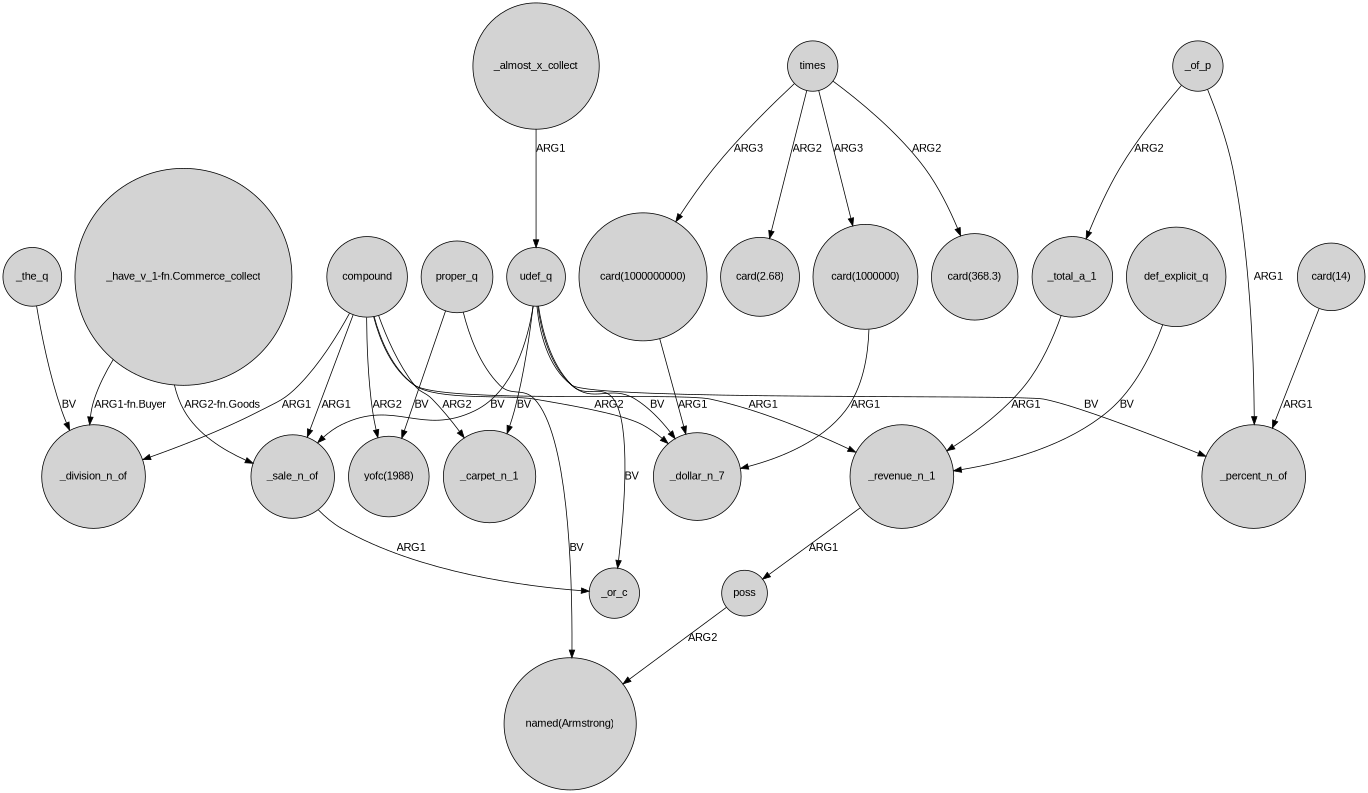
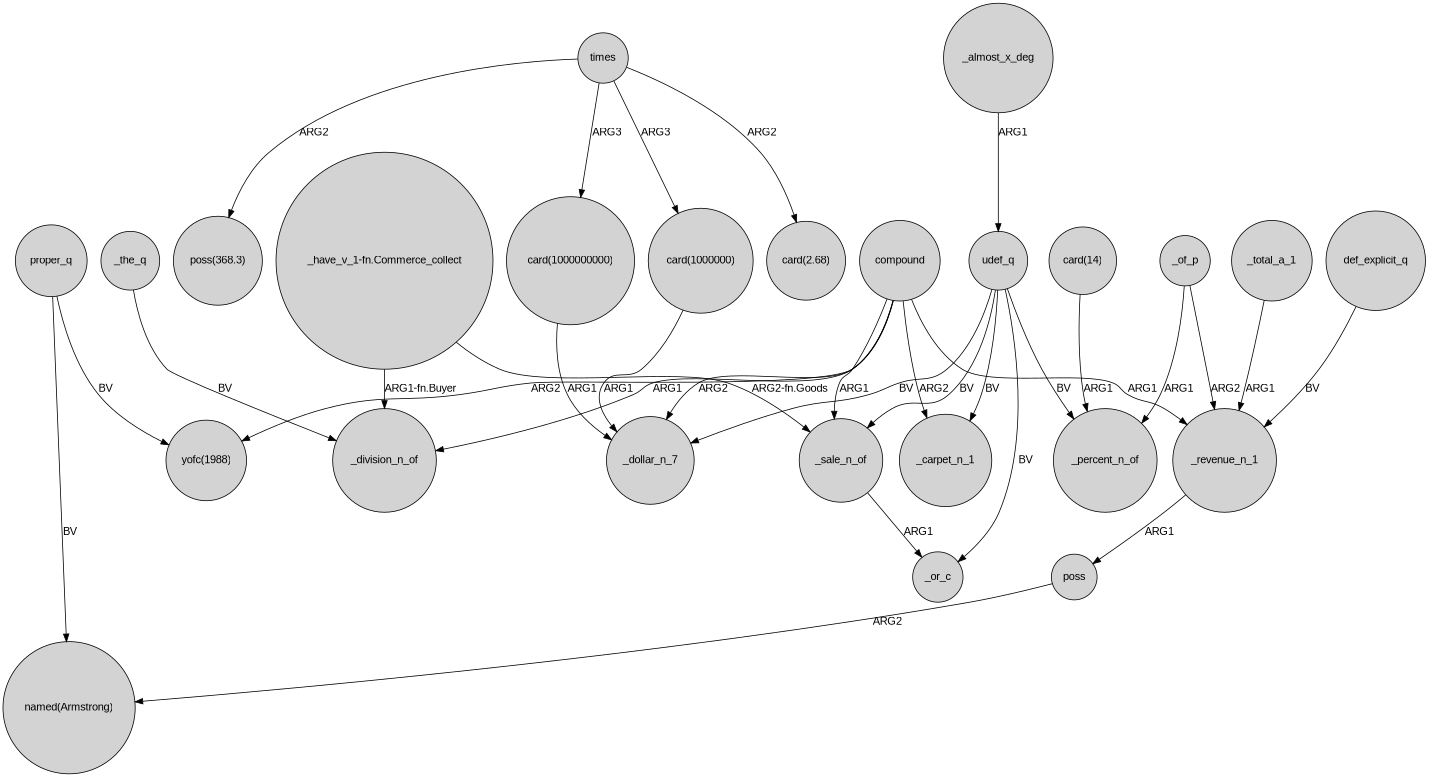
node "_almost_x_collect": label "_almost_x_collect" -> "_almost_x_deg"
edge "_of_p" -> "_total_a_1": now "_of_p" -> "_revenue_n_1"
node "card(368.3)": label "card(368.3)" -> "poss(368.3)"
